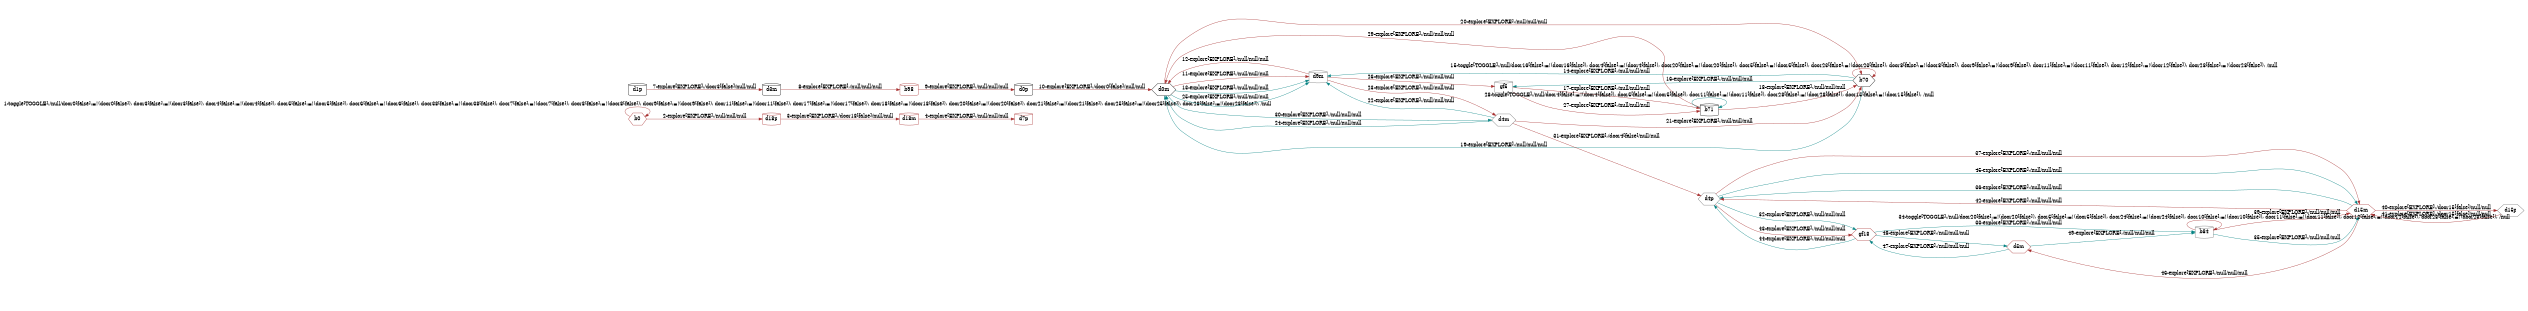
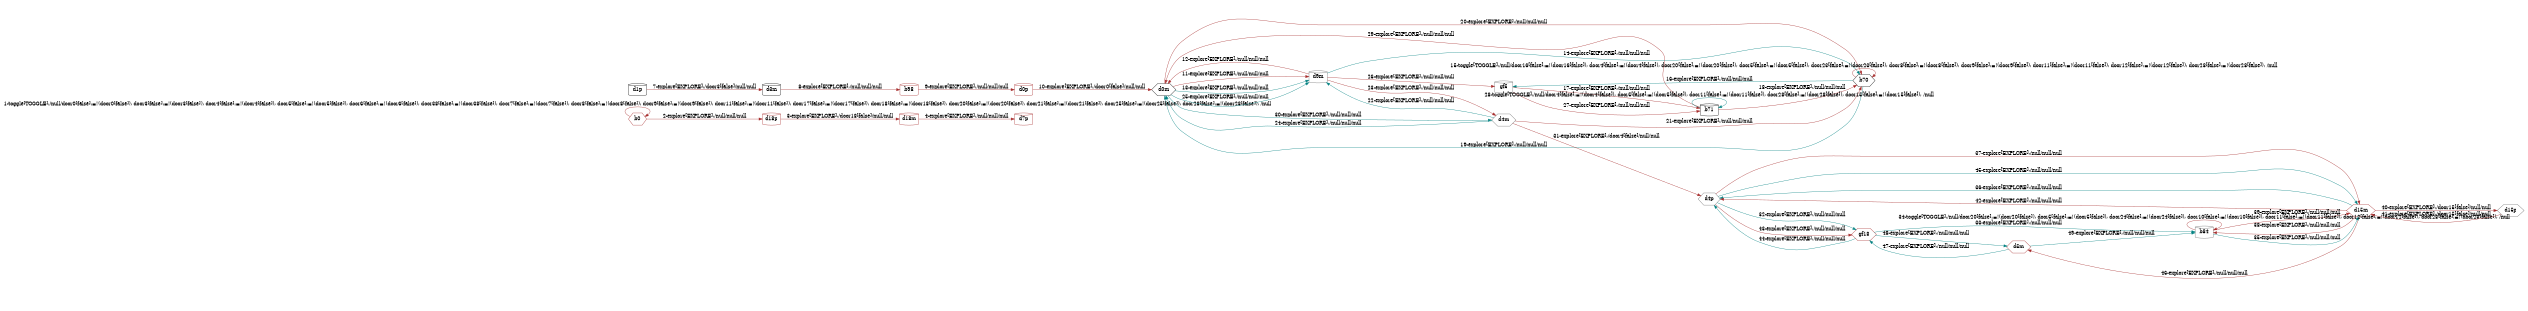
edge "b70" -> "d9m": reversed
node "d0p": color black -> brown
edge "d15m" -> "b84": added, label "38-explore[EXPLORE];/null/null/null"
